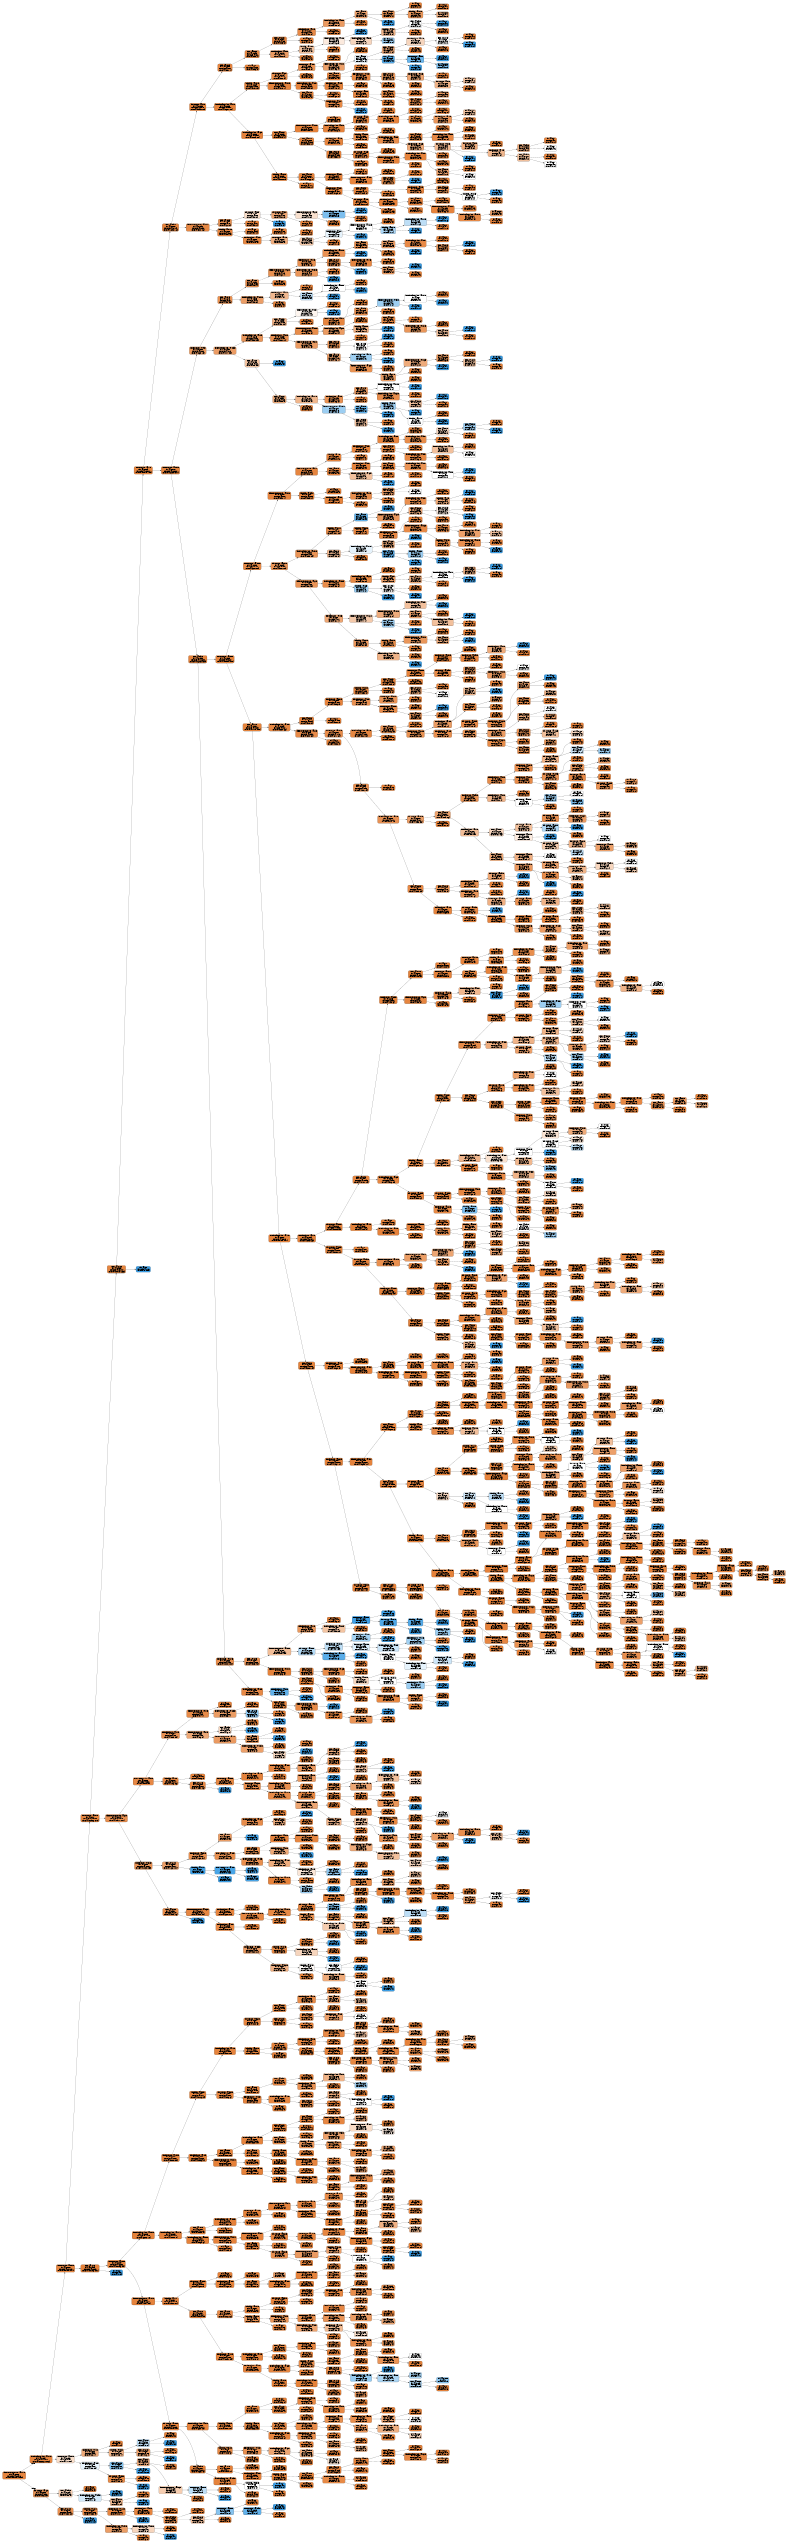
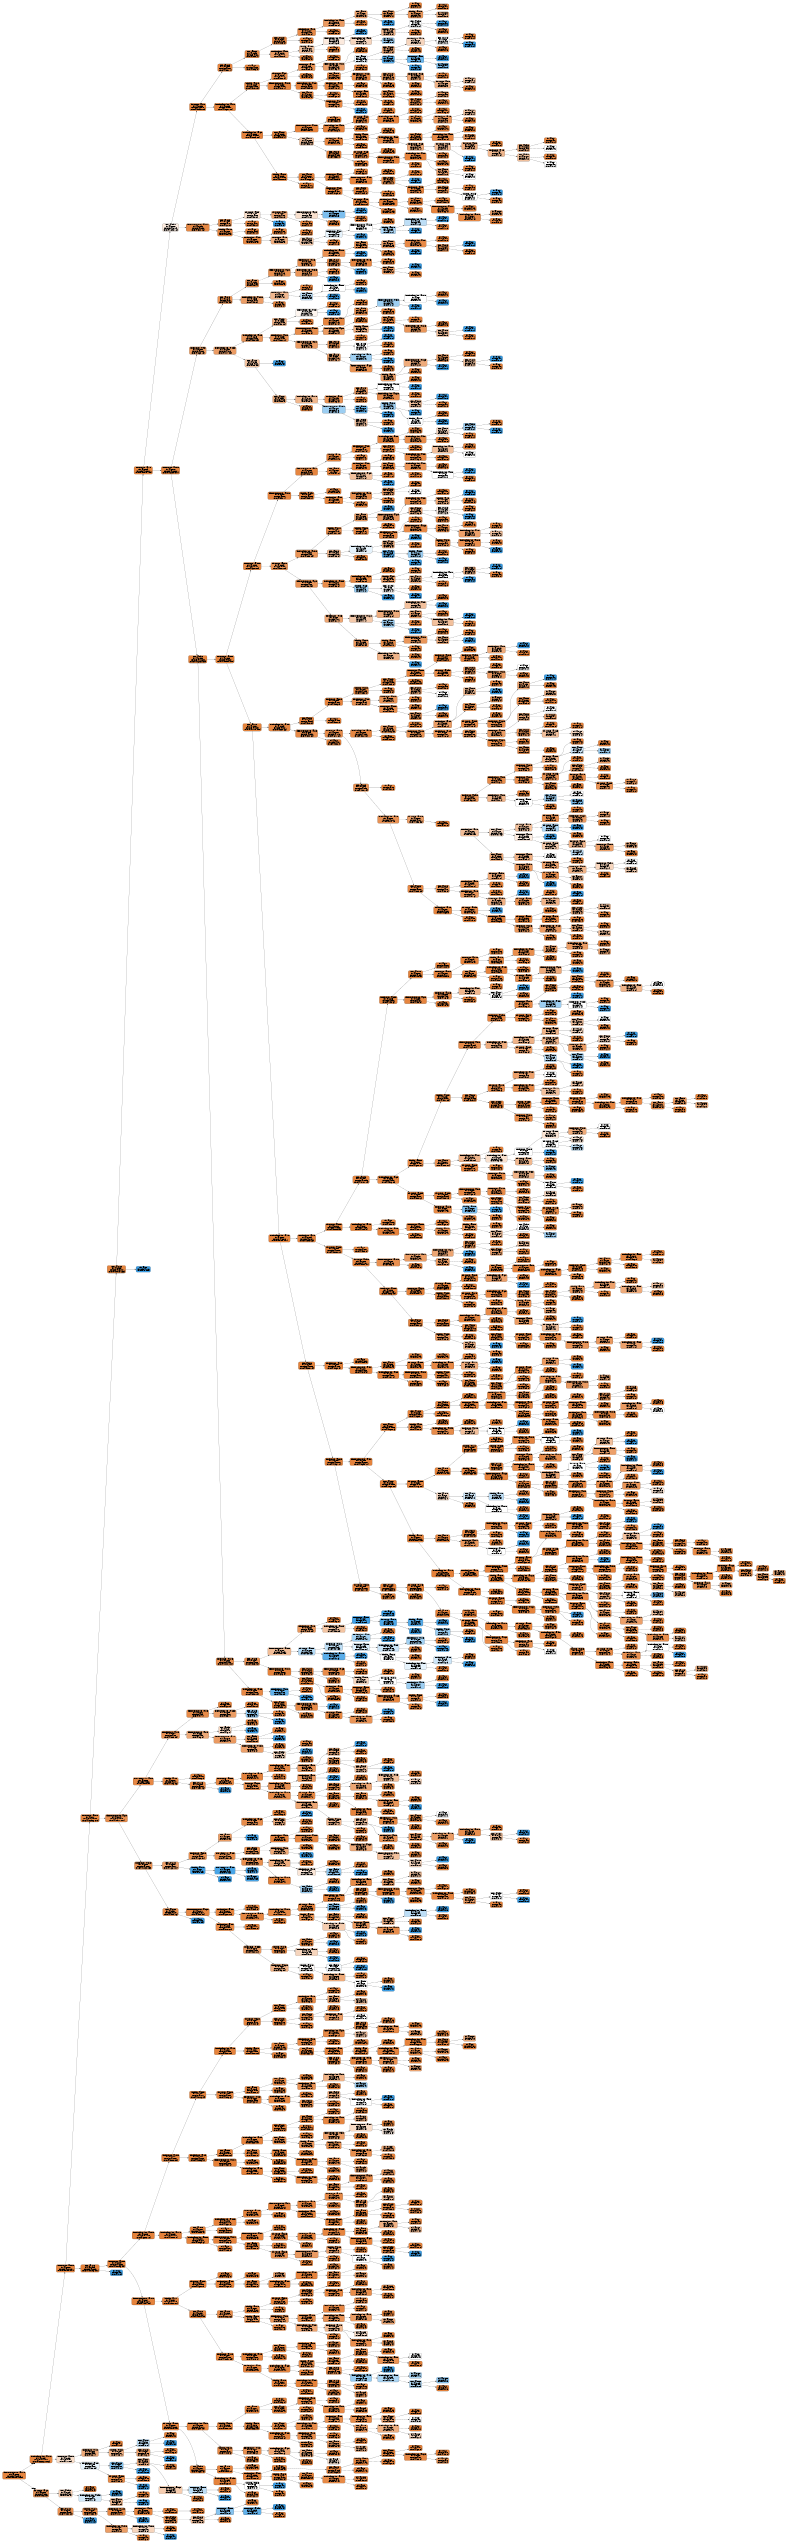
node "age <= 30.5 gini = 0.023 samples = 328 value = [502, 6]": fillcolor #e5833b -> #f2c09c
edge "city_name <= 5.5 gini = 0.426 samples = 9 value = [9, 4]" -> "store_name <= 4.5 gini = 0.42 samples = 7 value = [7, 3]": now "city_name <= 2.5 gini = 0.375 samples = 8 value = [9, 3]" -> "store_name <= 4.5 gini = 0.42 samples = 7 value = [7, 3]"
edge "age <= 39.5 gini = 0.017 samples = 74 value = [119, 1]" -> "store_name <= 1.5 gini = 0.056 samples = 23 value = [34, 1]": now "age <= 33.5 gini = 0.142 samples = 9 value = [12, 1]" -> "store_name <= 1.5 gini = 0.056 samples = 23 value = [34, 1]"
node "age <= 59.5 gini = 0.021 samples = 2749 value = [4292, 46]": fillcolor #e5823b -> #fbeade
node "age <= 55.5 gini = 0.062 samples = 57 value = [91, 3]": label "age <= 55.5 gini = 0.062 samples = 57 value = [91, 3]" -> "age <= 55.5 gini = 0.062 city = 57 value = [91, 3]"
node "age <= 20.5 gini = 0.286 samples = 32 value = [43, 9]": fillcolor #61b1ea -> #ea9b62
node "gini = 0.245 samples = 7 value = [6, 1]": removed
node "age <= 22.5 gini = 0.327 samples = 107 value = [139, 36]": removed
node "age <= 26.0 gini = 0.5 samples = 4 value = [3, 3]": fillcolor #399de5 -> #ffffff
node "gini = 0.0 samples = 32 value = [44, 0]": fillcolor #f4c9aa -> #e58139
node "city_name <= 31.5 gini = 0.068 samples = 34 value = [55, 2]": label "city_name <= 31.5 gini = 0.068 samples = 34 value = [55, 2]" -> "city_name <= 31.5 gini = 0.068 samples = 64 value = [55, 2]"
edge "gini = 0.0 samples = 2 value = [5, 0]" -> "age <= 22.5 gini = 0.444 samples = 2 value = [2, 1]": now "age <= 23.5 gini = 0.198 samples = 5 value = [8, 1]" -> "age <= 22.5 gini = 0.444 samples = 2 value = [2, 1]"
node "gini = 0.0 samples = 125 value = [190, 0]": removed
node "gini = 0.0 samples = 39 value = [63, 0]": added
node "gini = 0.408 gini = 4 value = [2, 5]": label "gini = 0.408 gini = 4 value = [2, 5]" -> "gini = 0.408 samples = 4 value = [2, 5]"
node "gini = 0.0 samples = 53 value = [88, 0]": label "gini = 0.0 samples = 53 value = [88, 0]" -> "samples = 0.0 samples = 53 value = [88, 0]"
edge "age <= 48.5 gini = 0.014 samples = 178 value = [282, 2]" -> "age <= 54.5 gini = 0.007 samples = 169 value = [268, 1]": now "gini = 0.0 samples = 253 value = [409, 0]" -> "age <= 54.5 gini = 0.007 samples = 169 value = [268, 1]"
edge "age <= 59.5 gini = 0.163 samples = 39 value = [51, 5]" -> "gini = 0.0 samples = 28 value = [41, 0]": now "gini = 0.0 samples = 83 value = [121, 0]" -> "gini = 0.0 samples = 28 value = [41, 0]"
